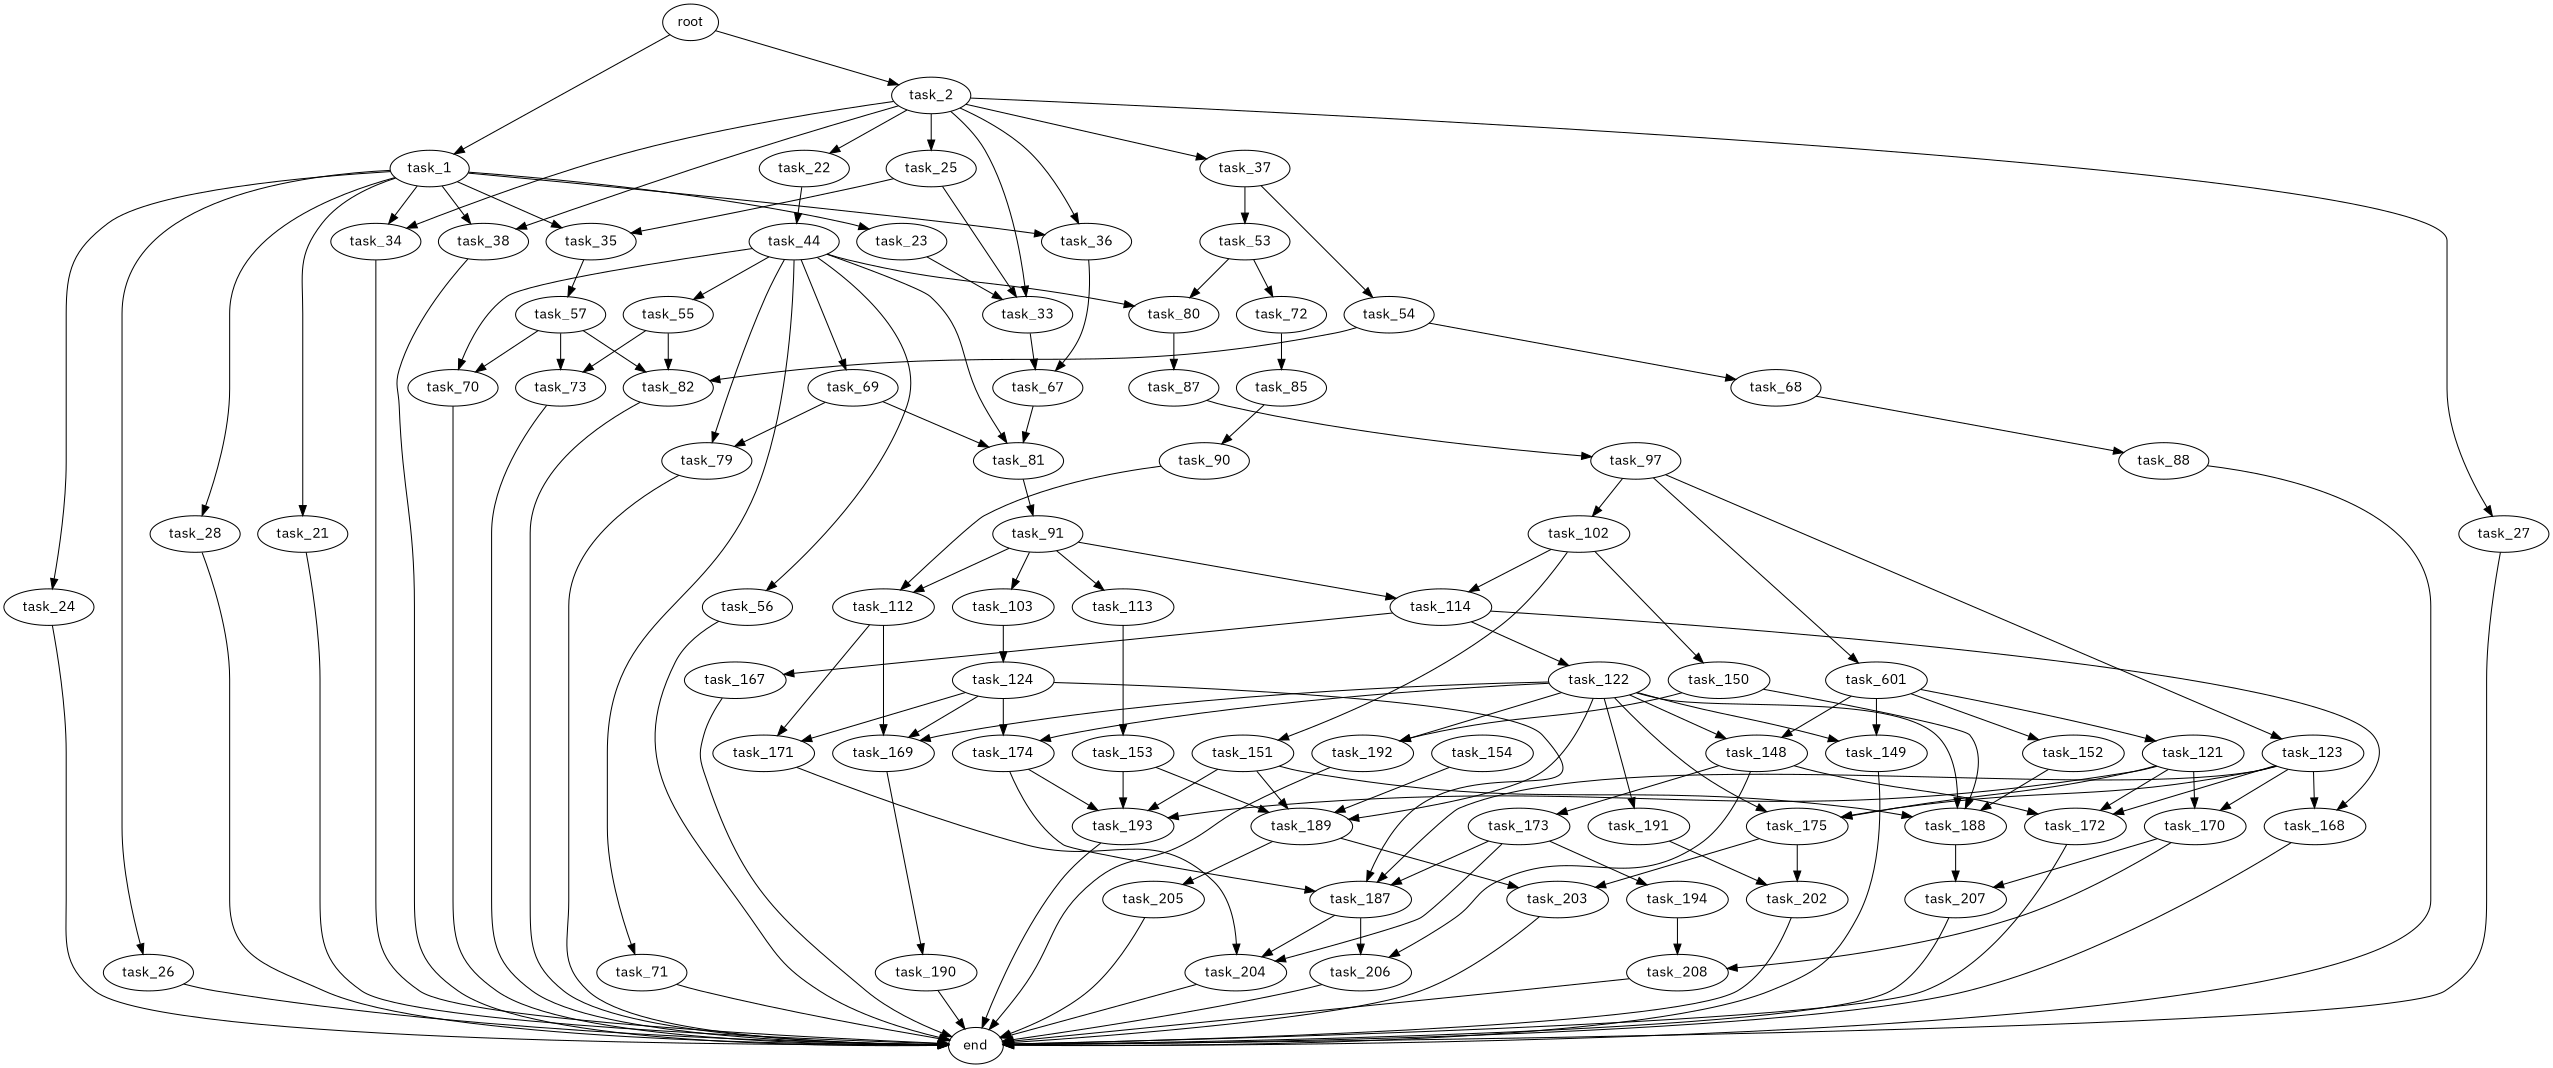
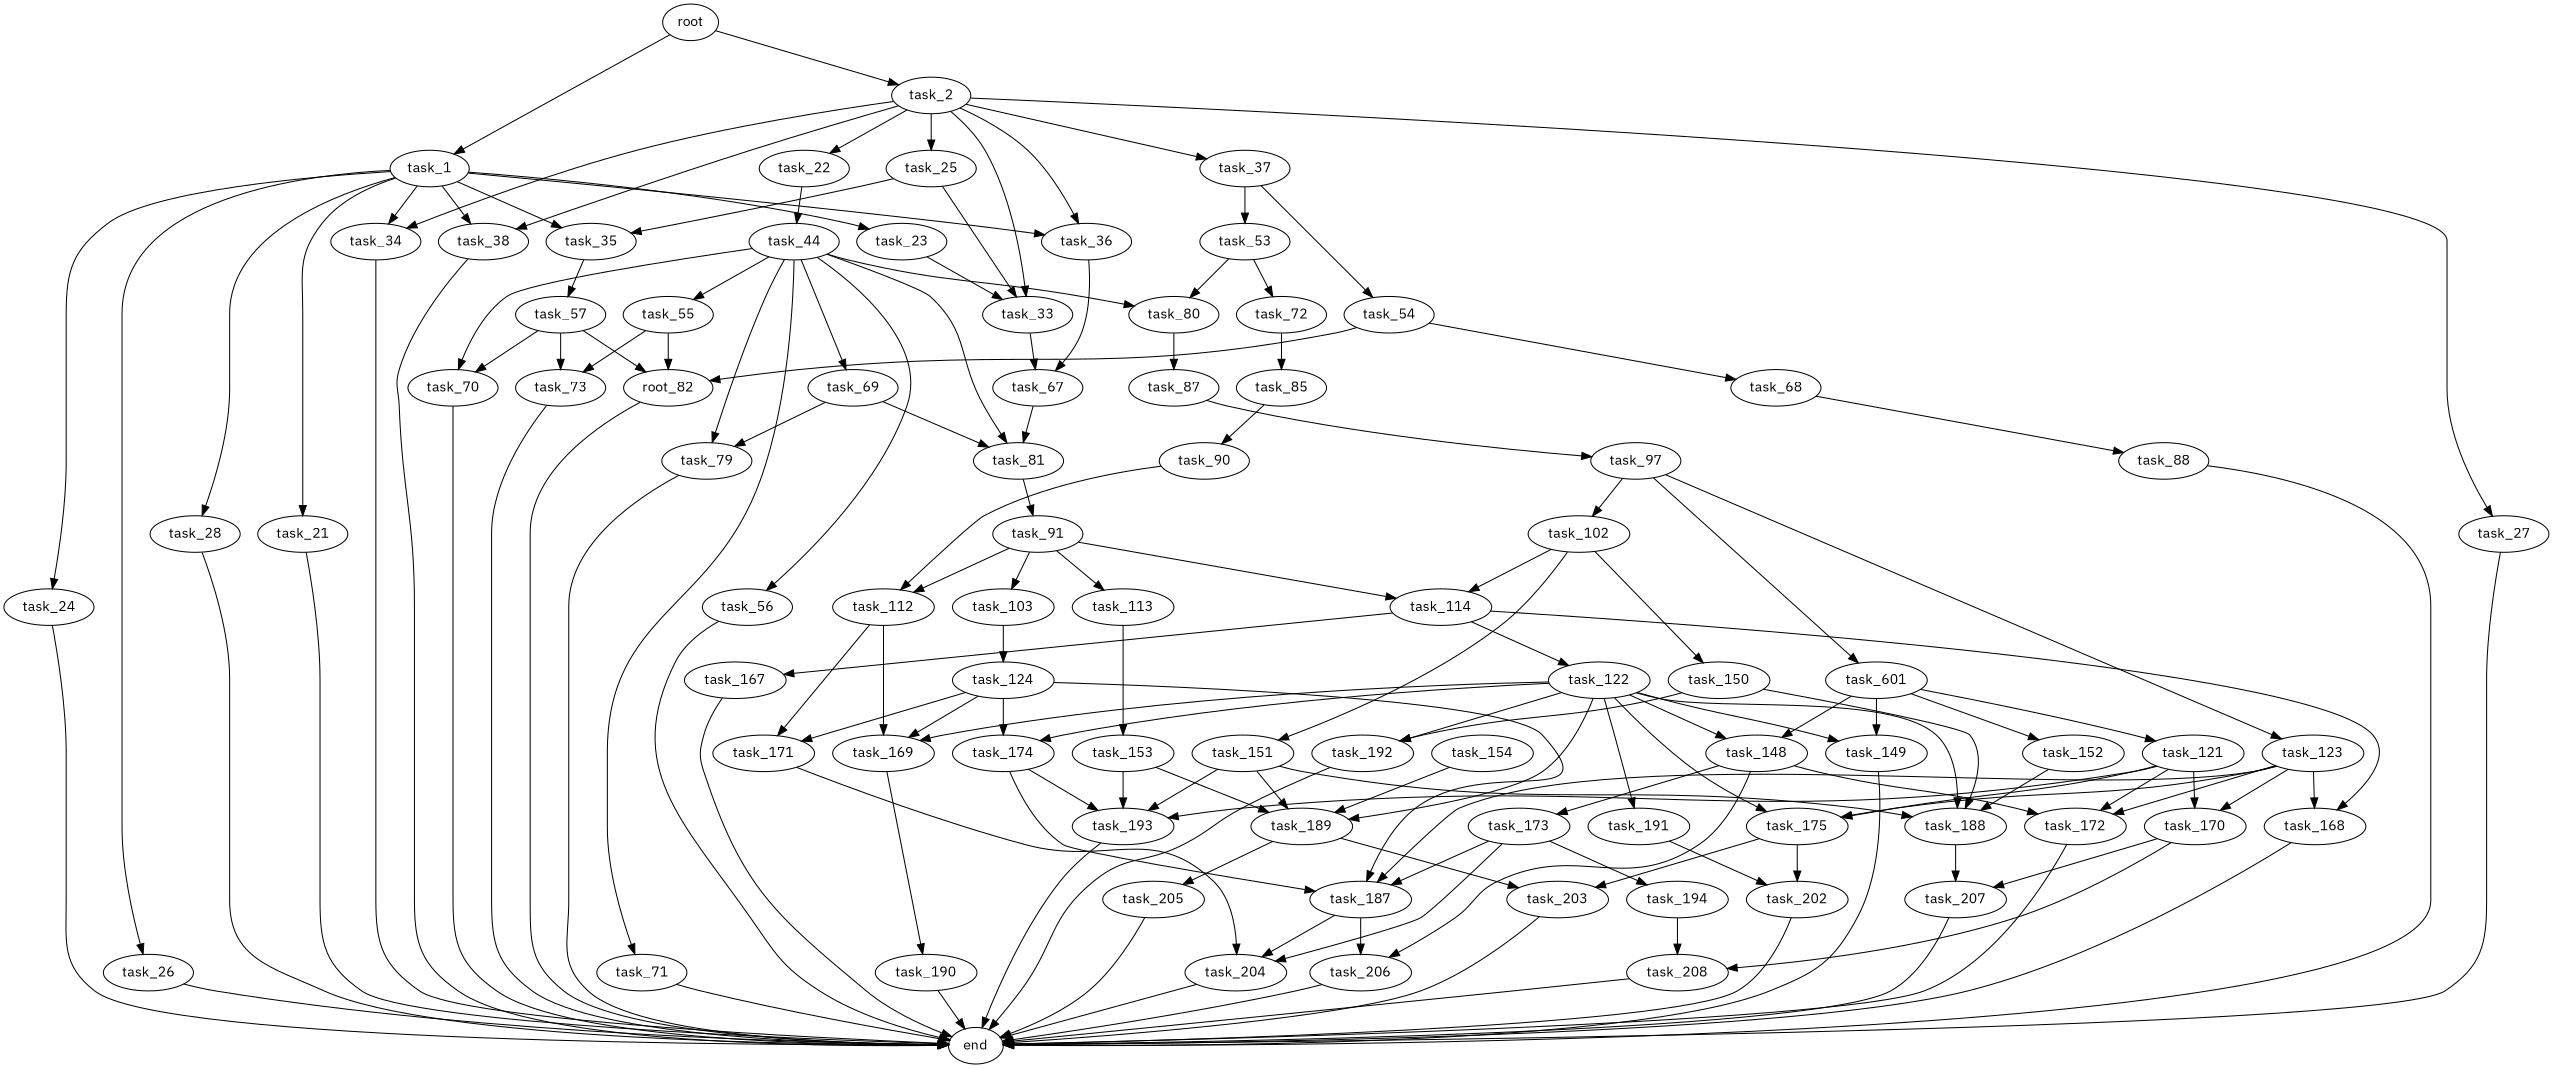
node "task_82": label "task_82" -> "root_82"
